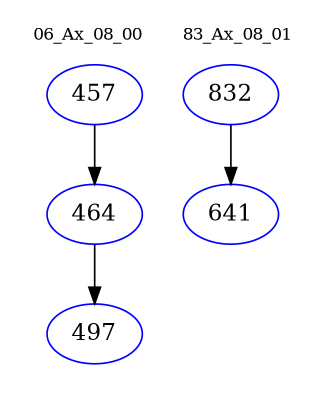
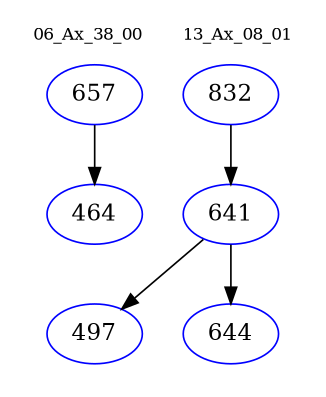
cluster "06_Ax_08_00": label "06_Ax_08_00" -> "06_Ax_38_00"
cluster "83_Ax_08_01": label "83_Ax_08_01" -> "13_Ax_08_01"
node "457": label "457" -> "657"
edge "464" -> "497": now "641" -> "497"
node "644": added
